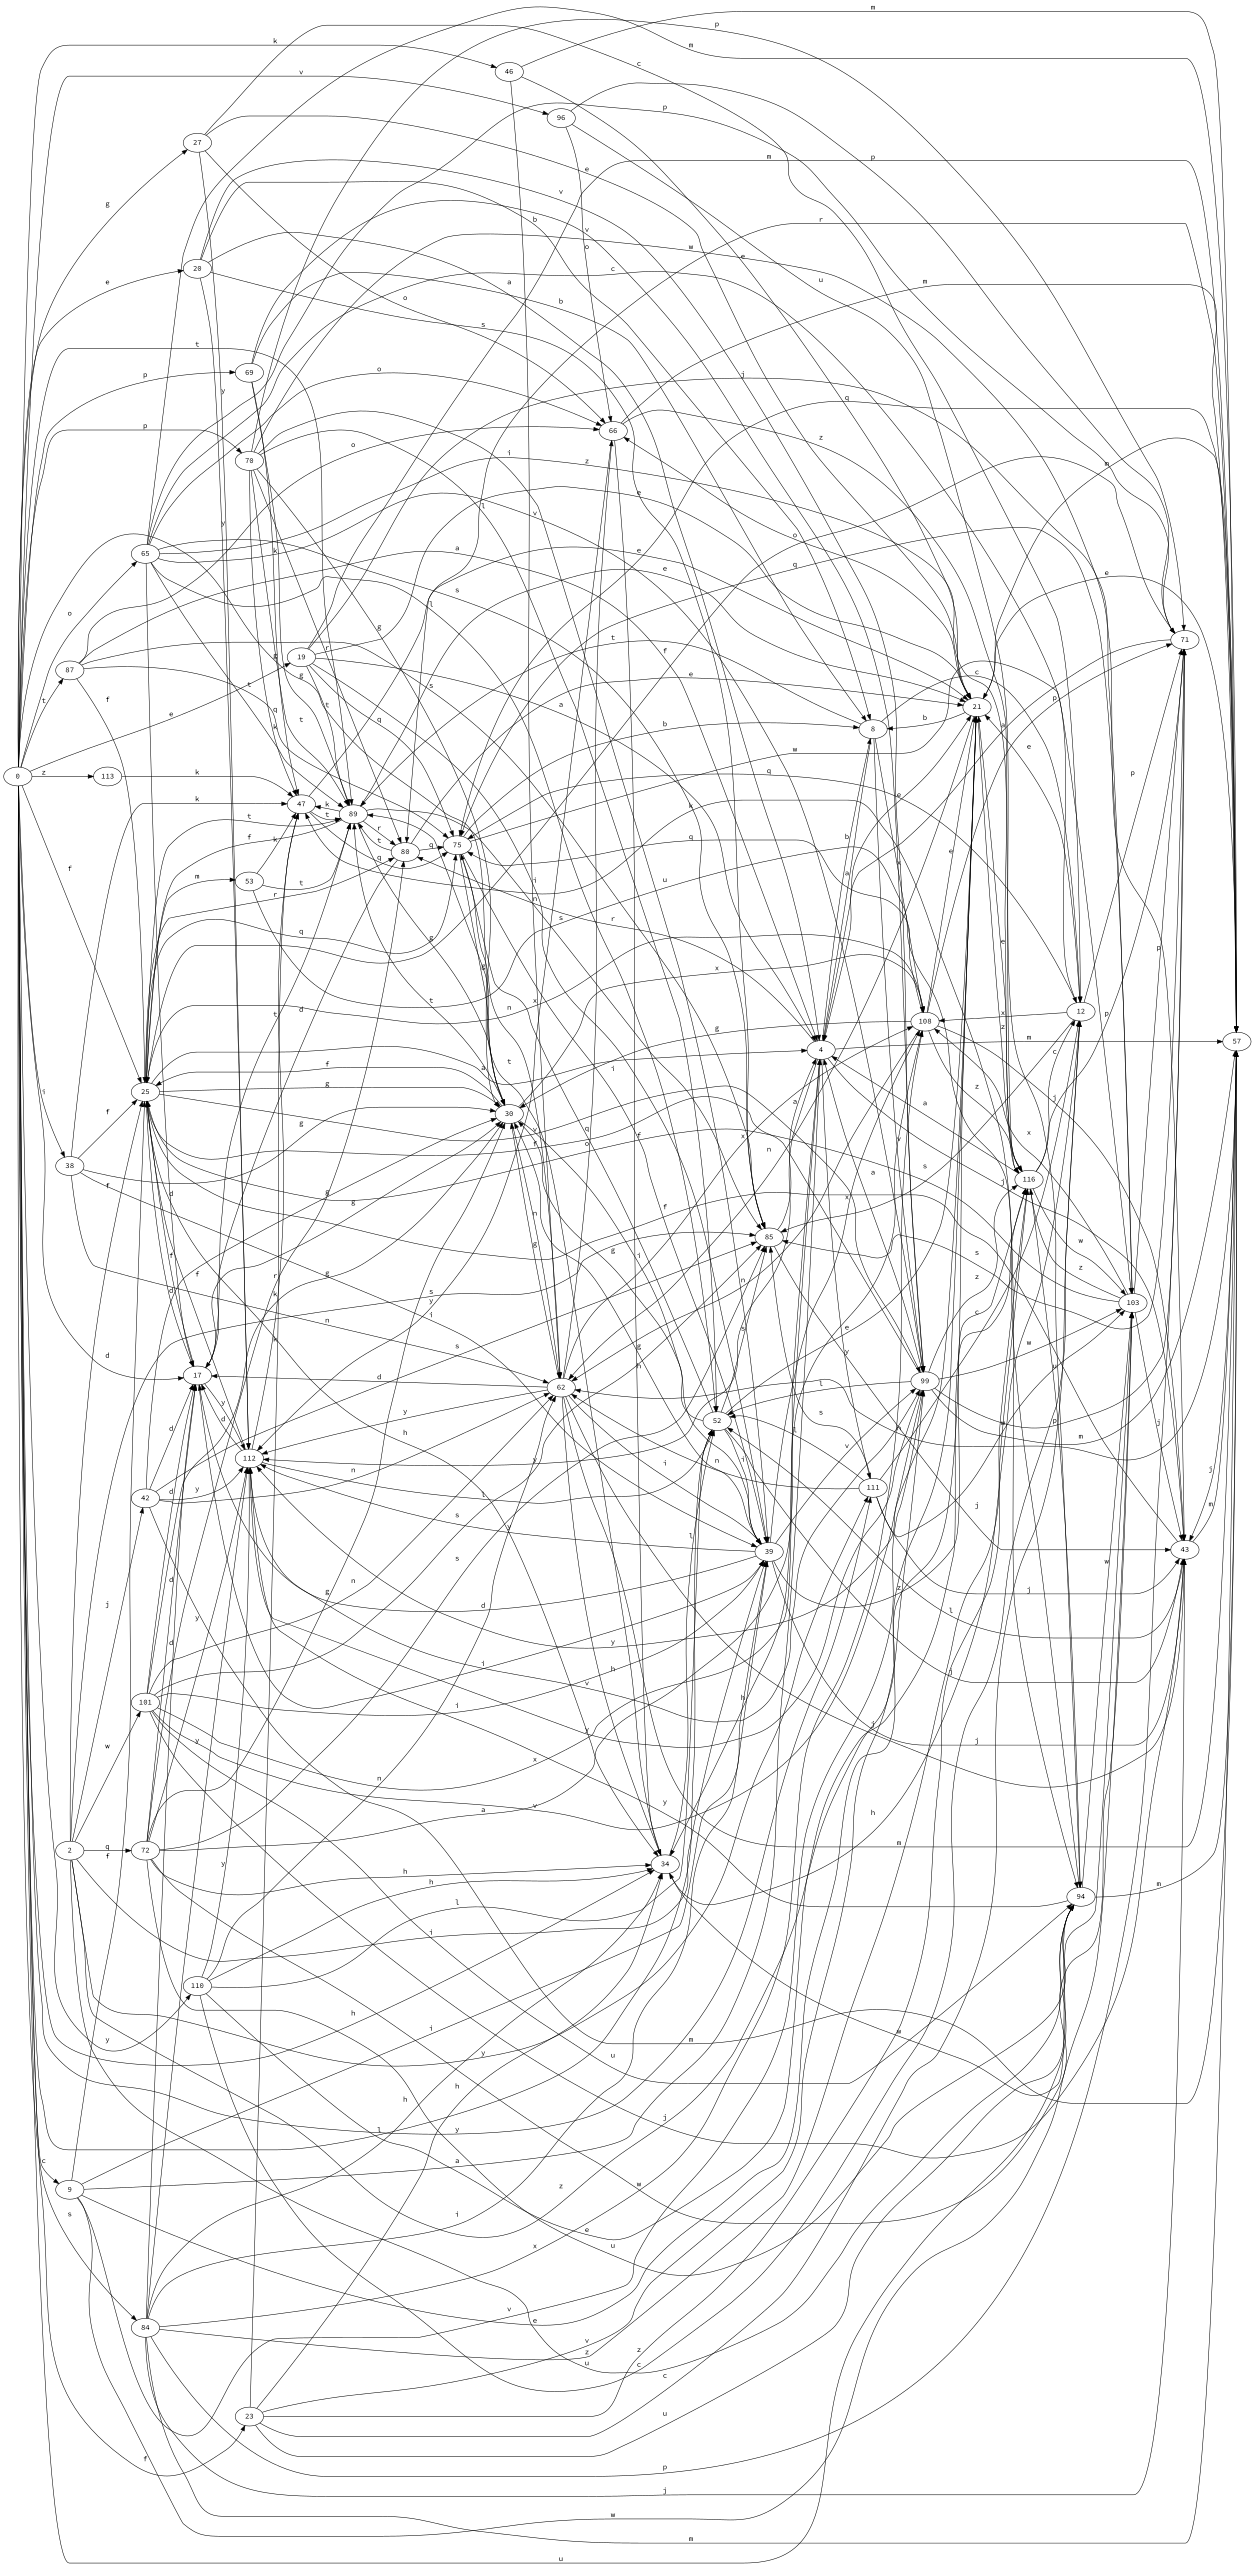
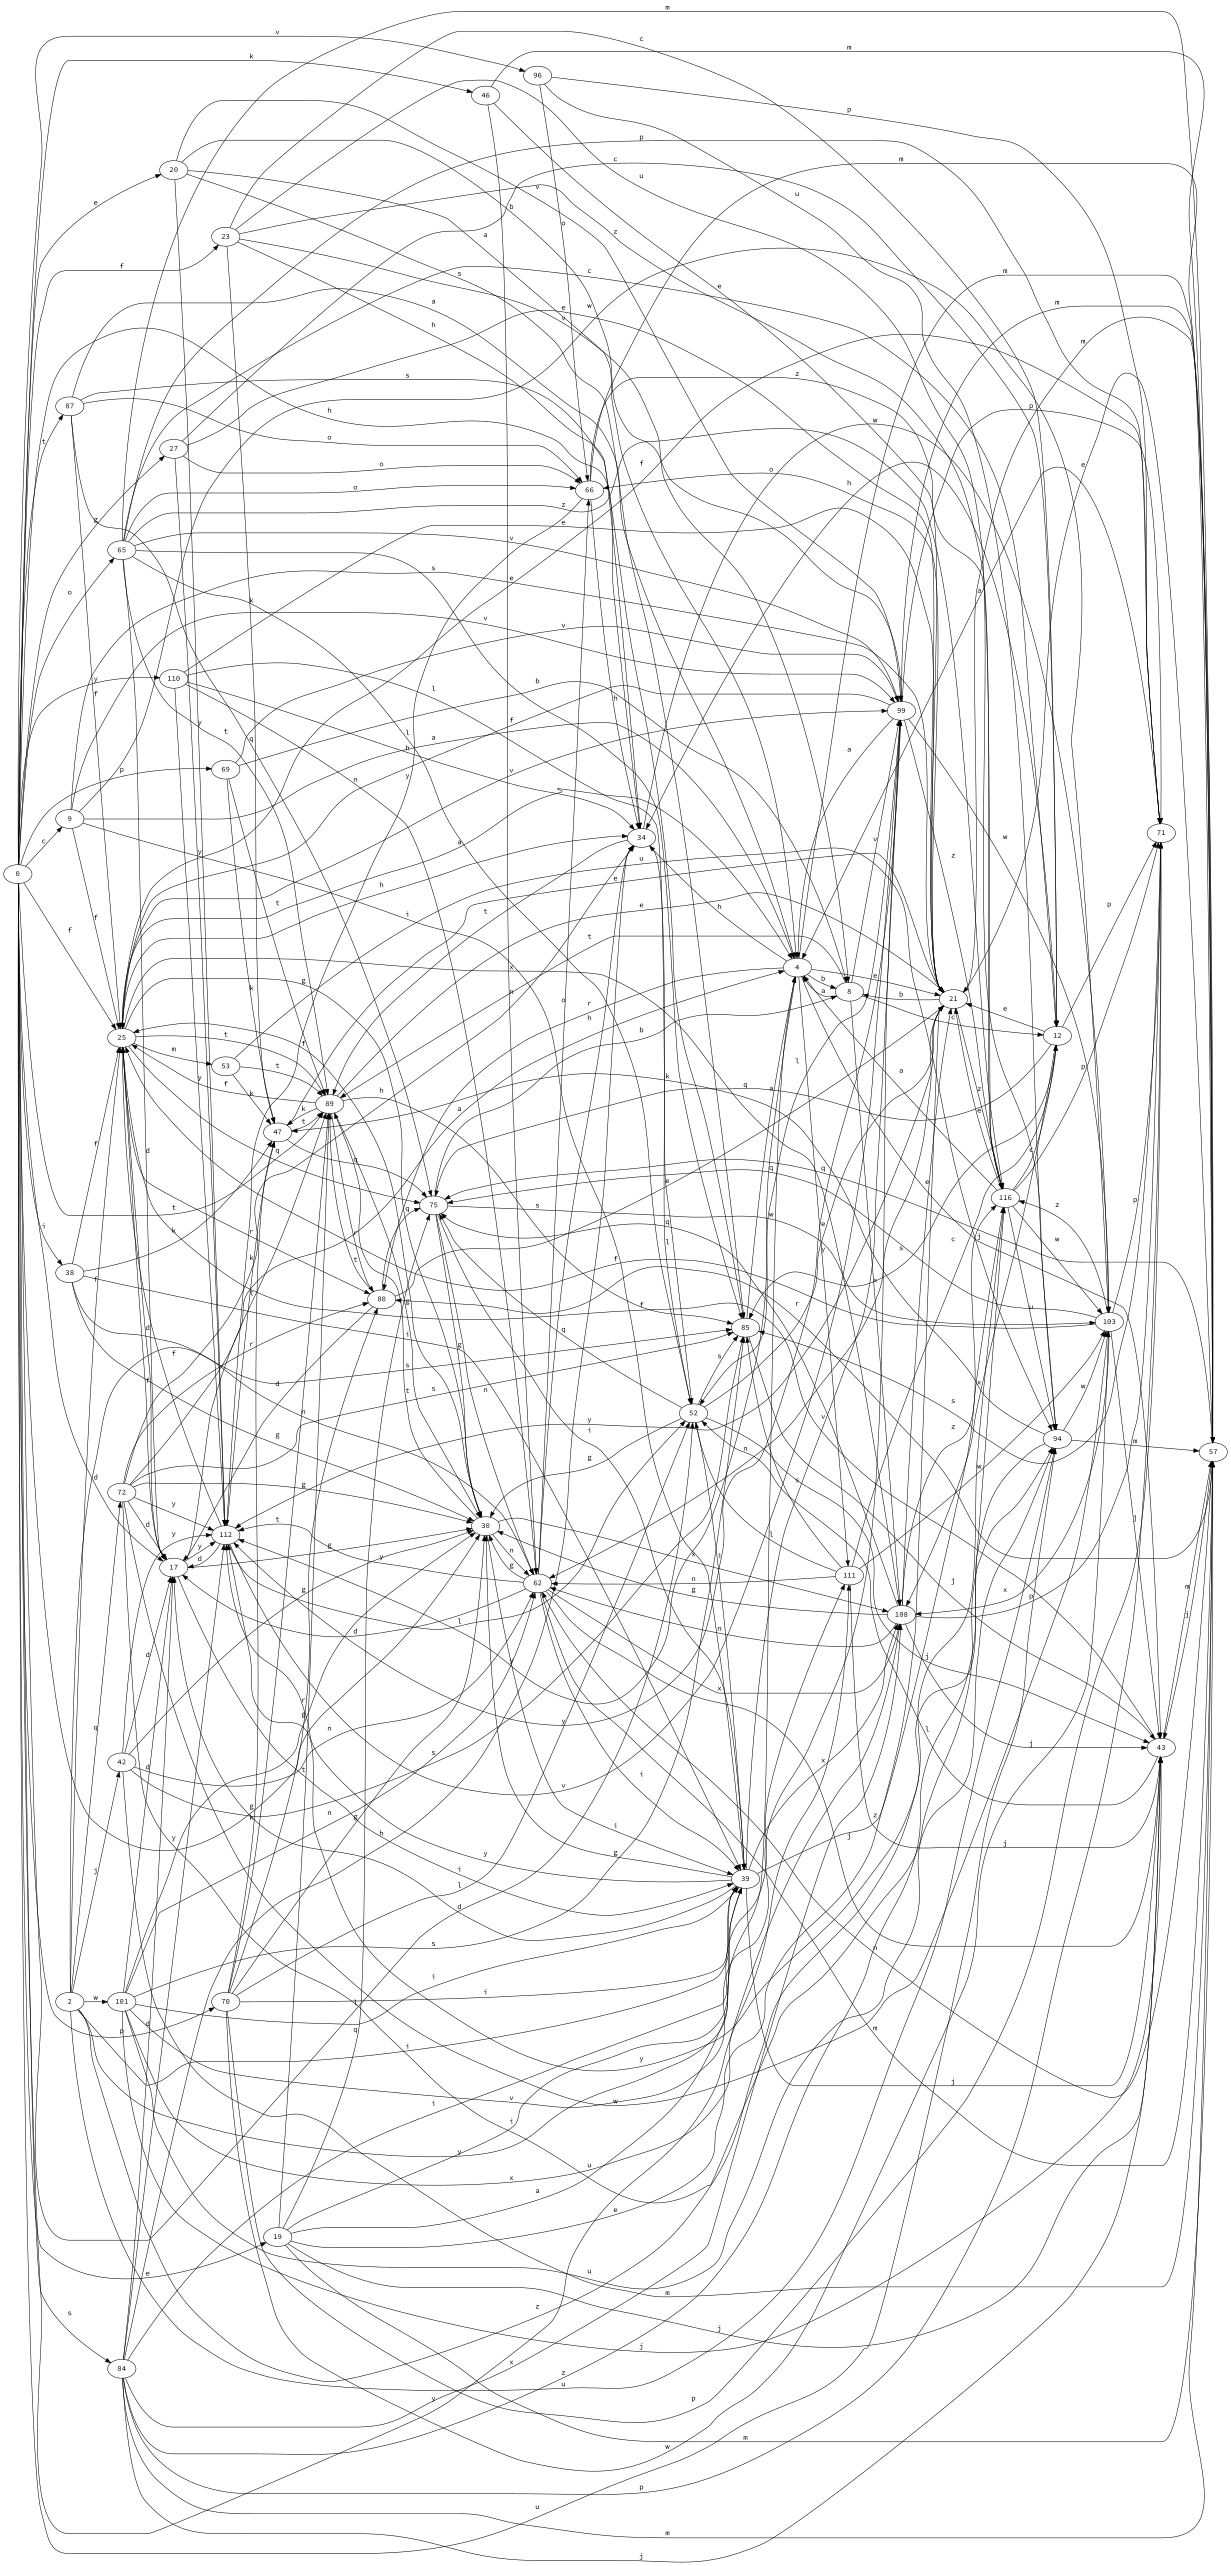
edge "69" -> "89": label "g" -> "t"
node "113": removed
edge "110" -> "12": removed, label "c"
